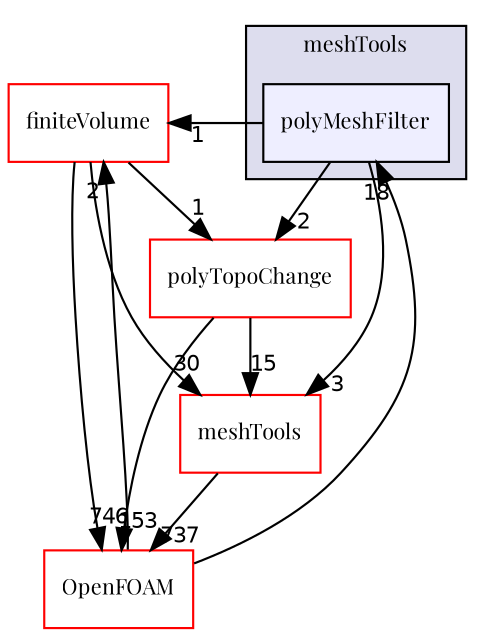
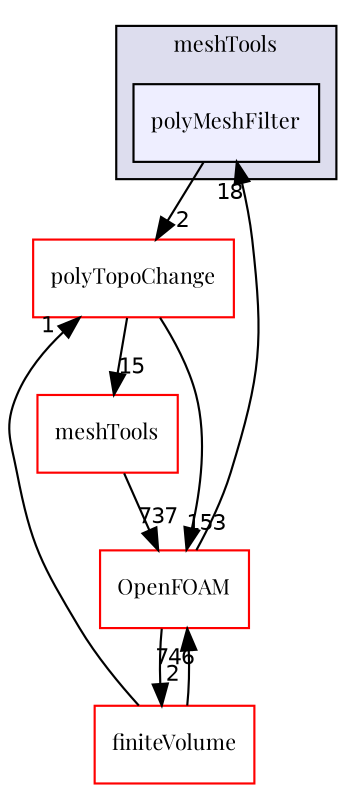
edge "polyMeshFilter" -> "finiteVolume": removed
edge "polyMeshFilter" -> "meshTools": removed
edge "finiteVolume" -> "meshTools": removed
